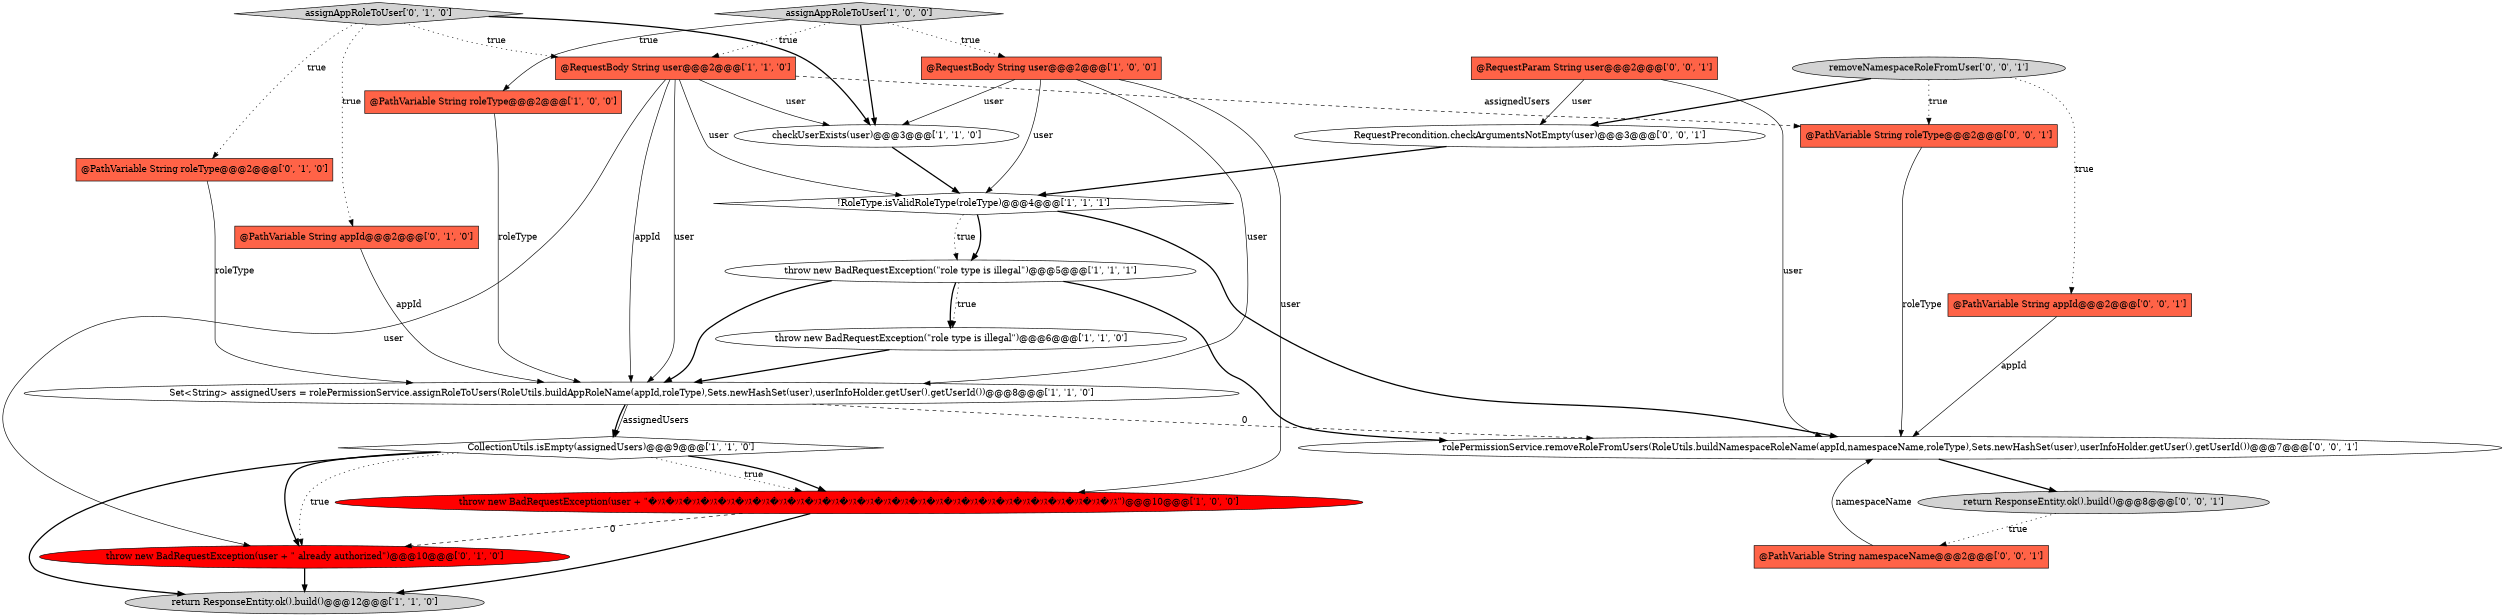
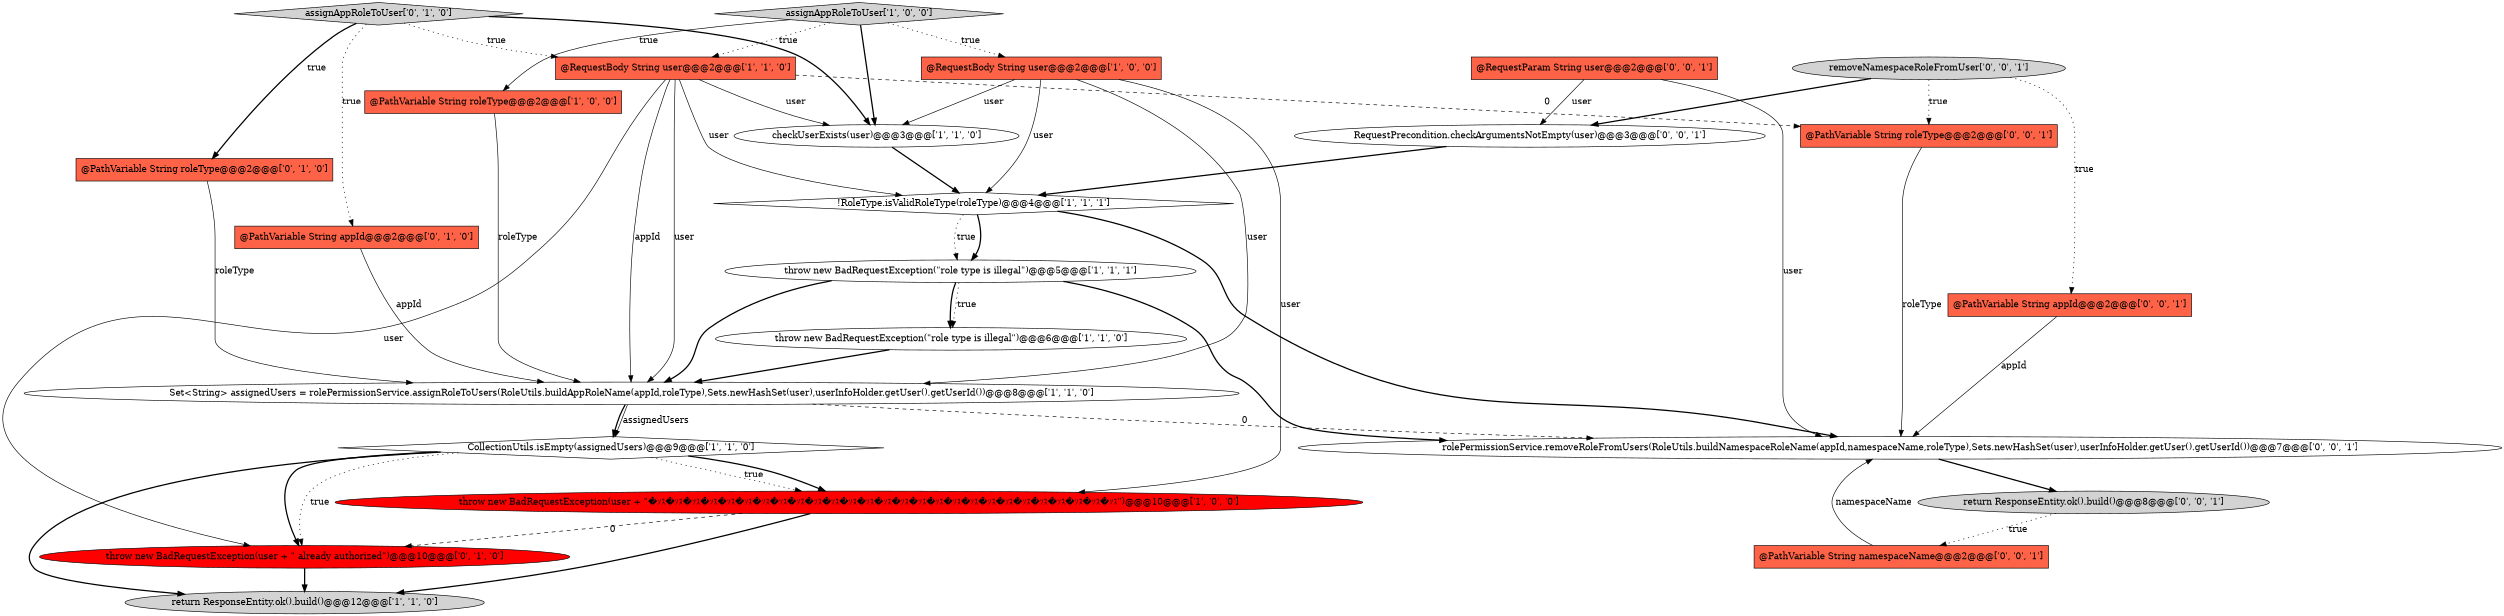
edge "assignAppRoleToUser['0', '1', '0']" -> "@PathVariable String roleType@@@2@@@['0', '1', '0']": style dotted -> bold
edge "@RequestBody String user@@@2@@@['1', '1', '0']" -> "@PathVariable String roleType@@@2@@@['0', '0', '1']": label "assignedUsers" -> "0"
